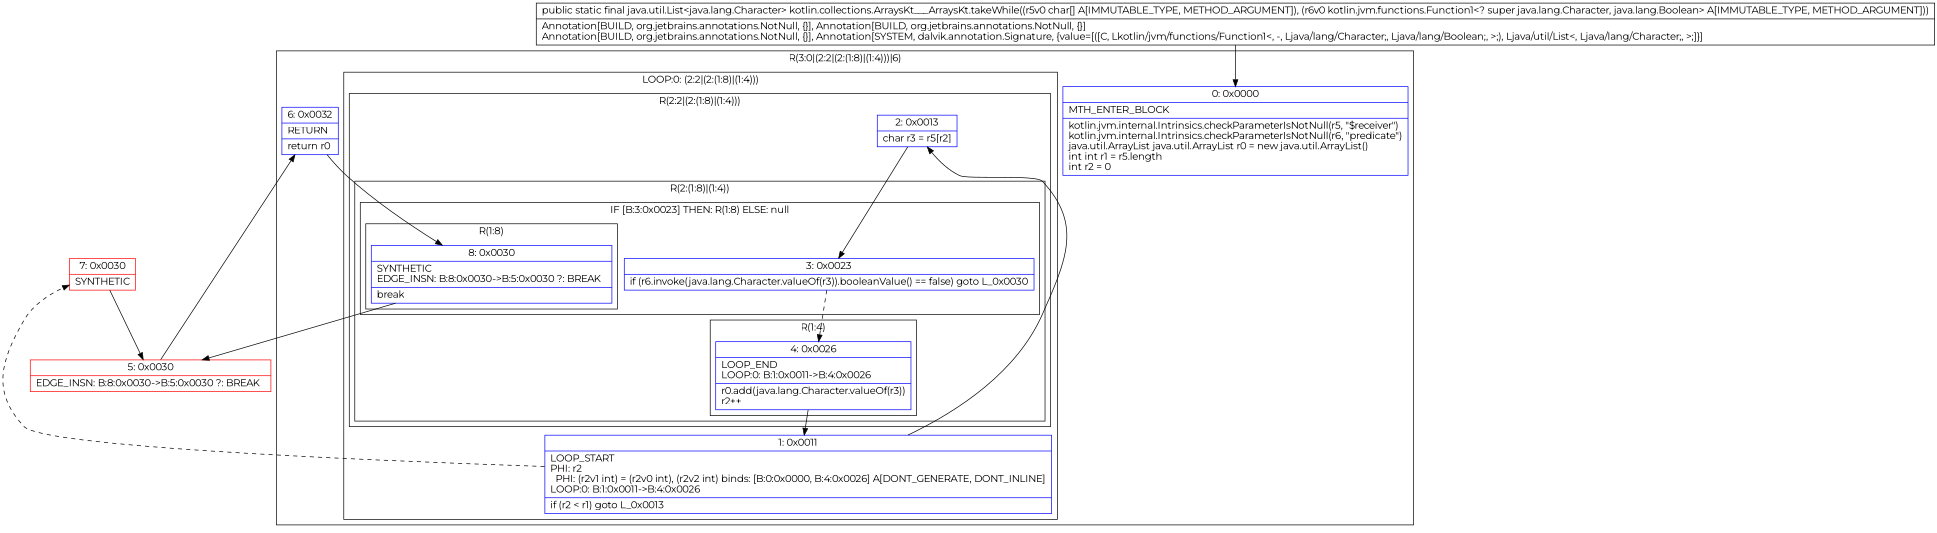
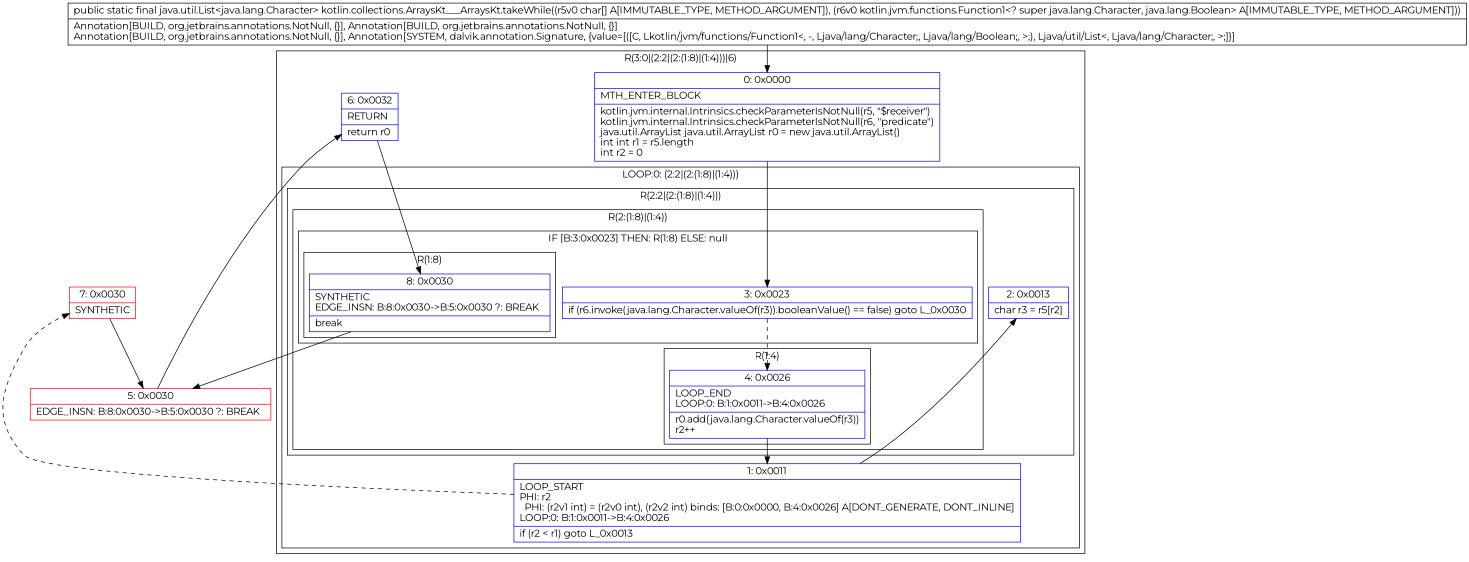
edge "2: 0x0013" -> "3: 0x0023": now "0: 0x0000" -> "3: 0x0023"
